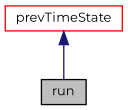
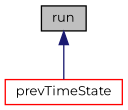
edge "run" -> "prevTimeState": reversed
